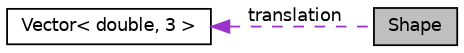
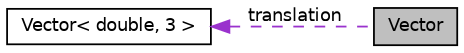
node "Shape": label "Shape" -> "Vector"
